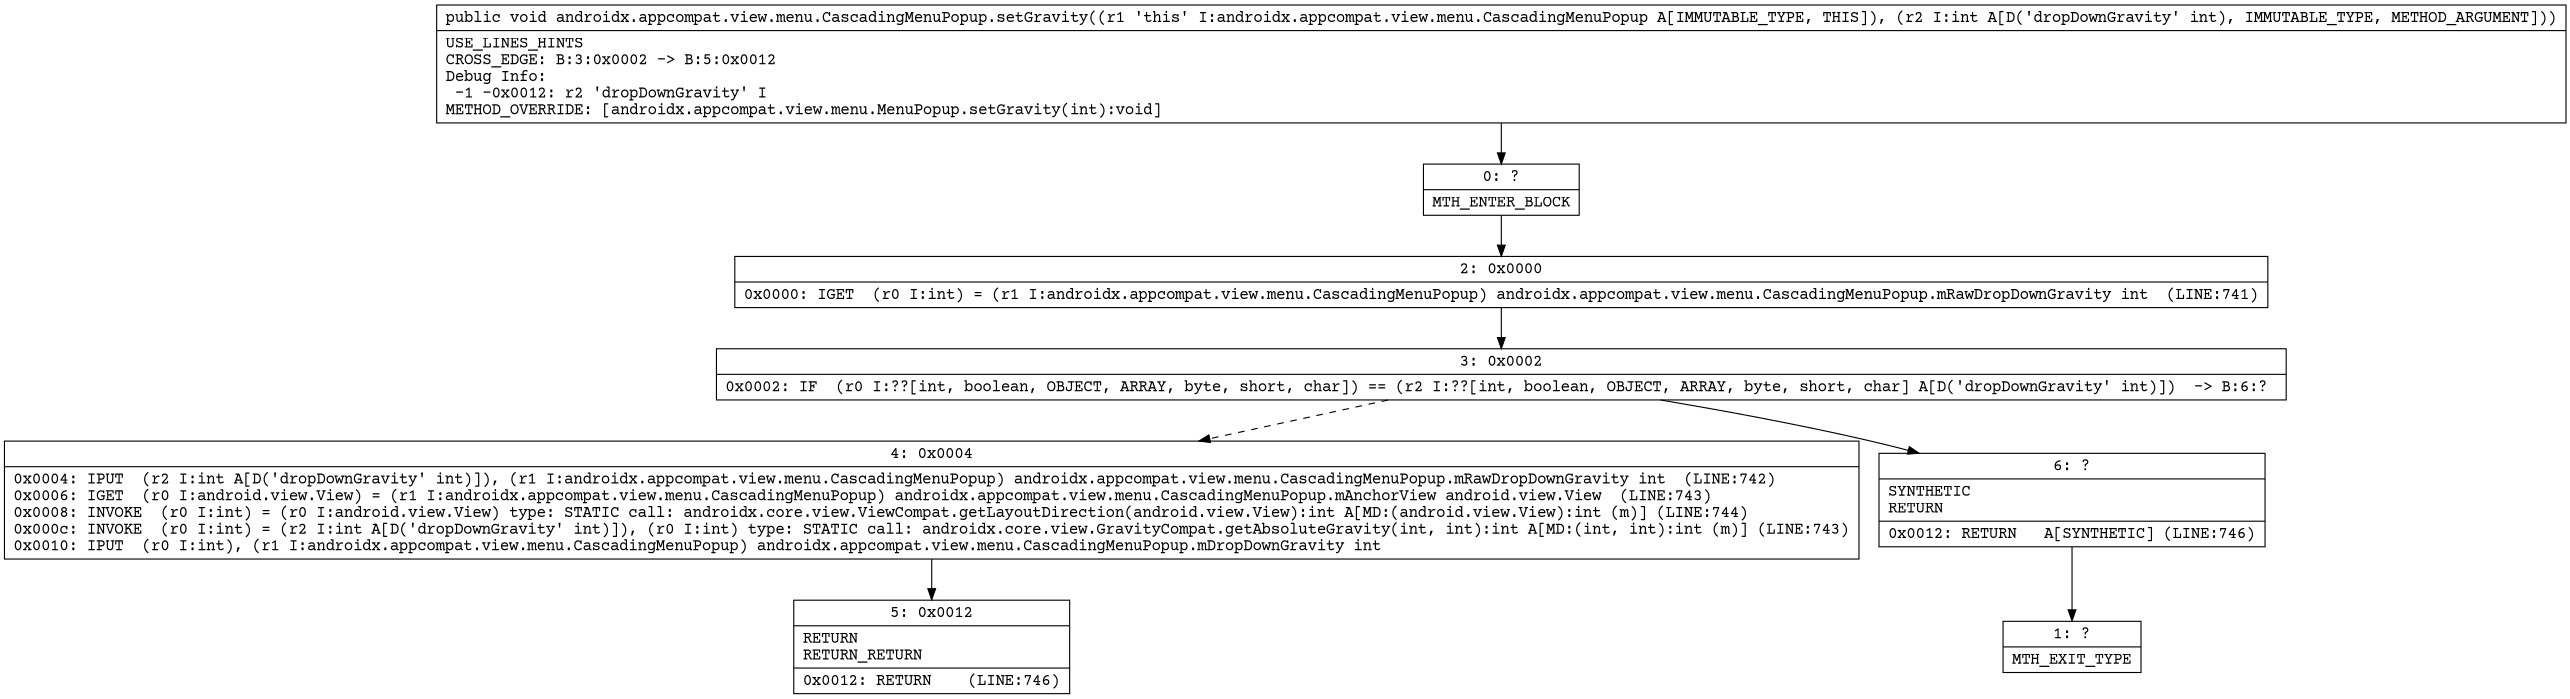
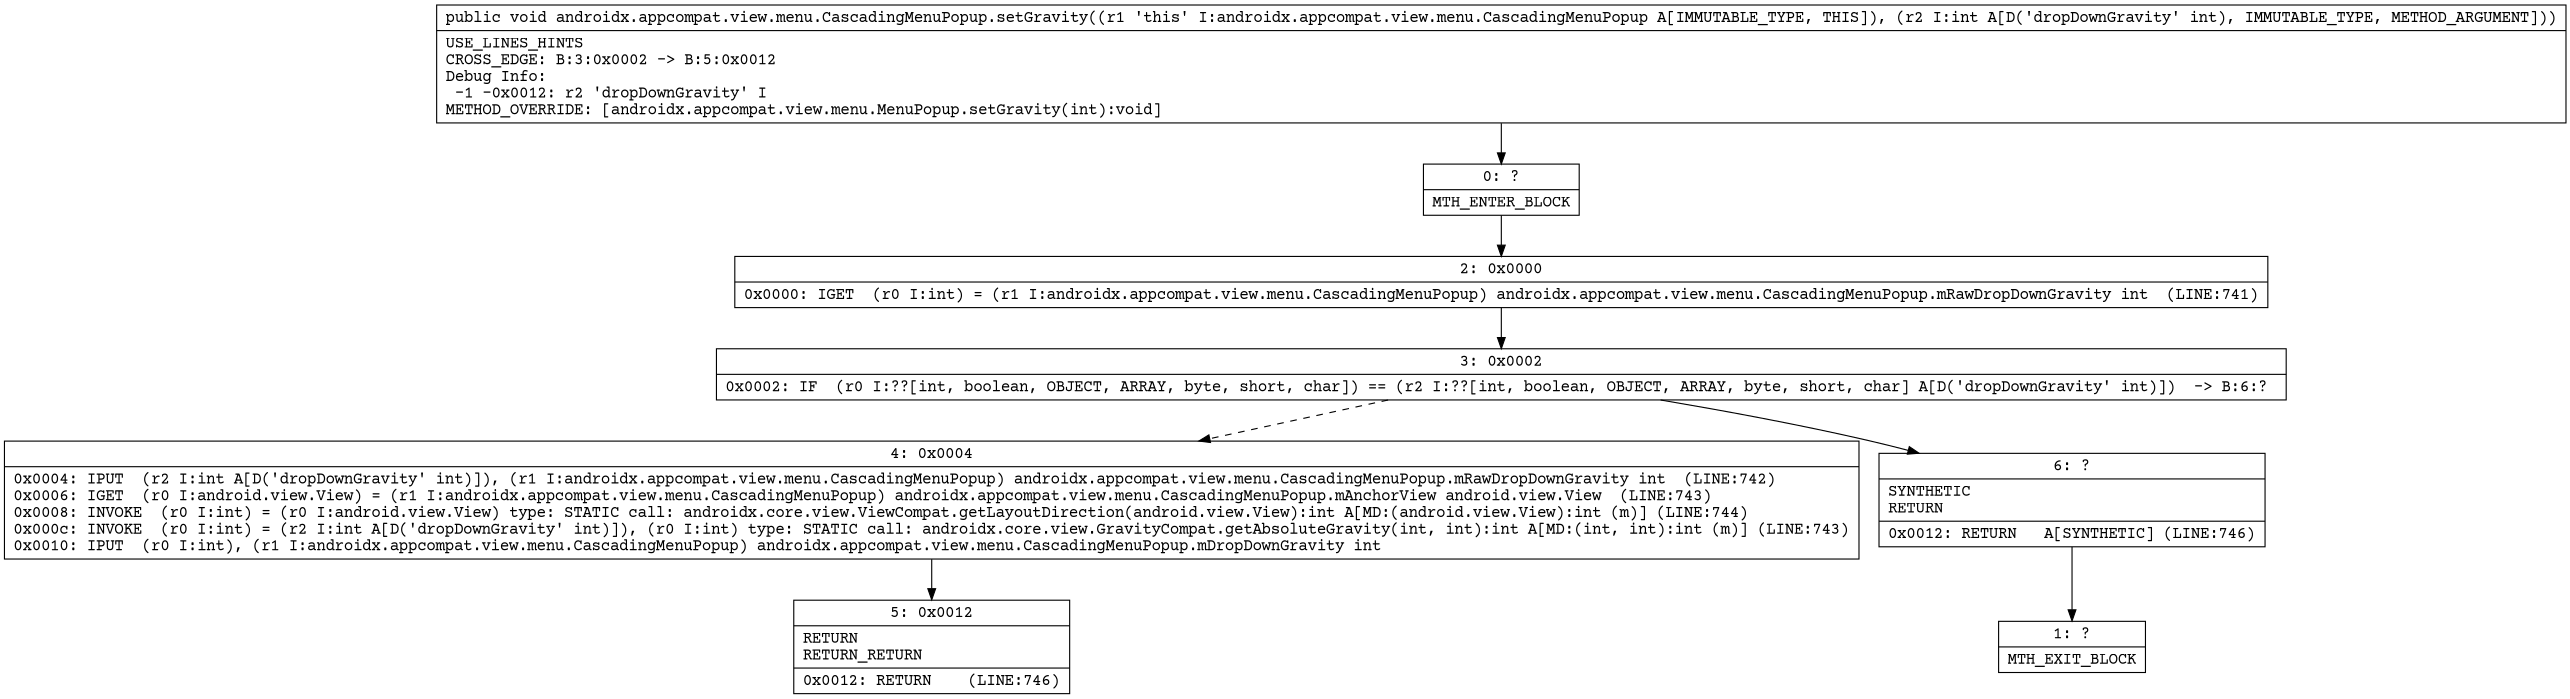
node "1: ?": text "MTH_EXIT_TYPE" -> "MTH_EXIT_BLOCK"
